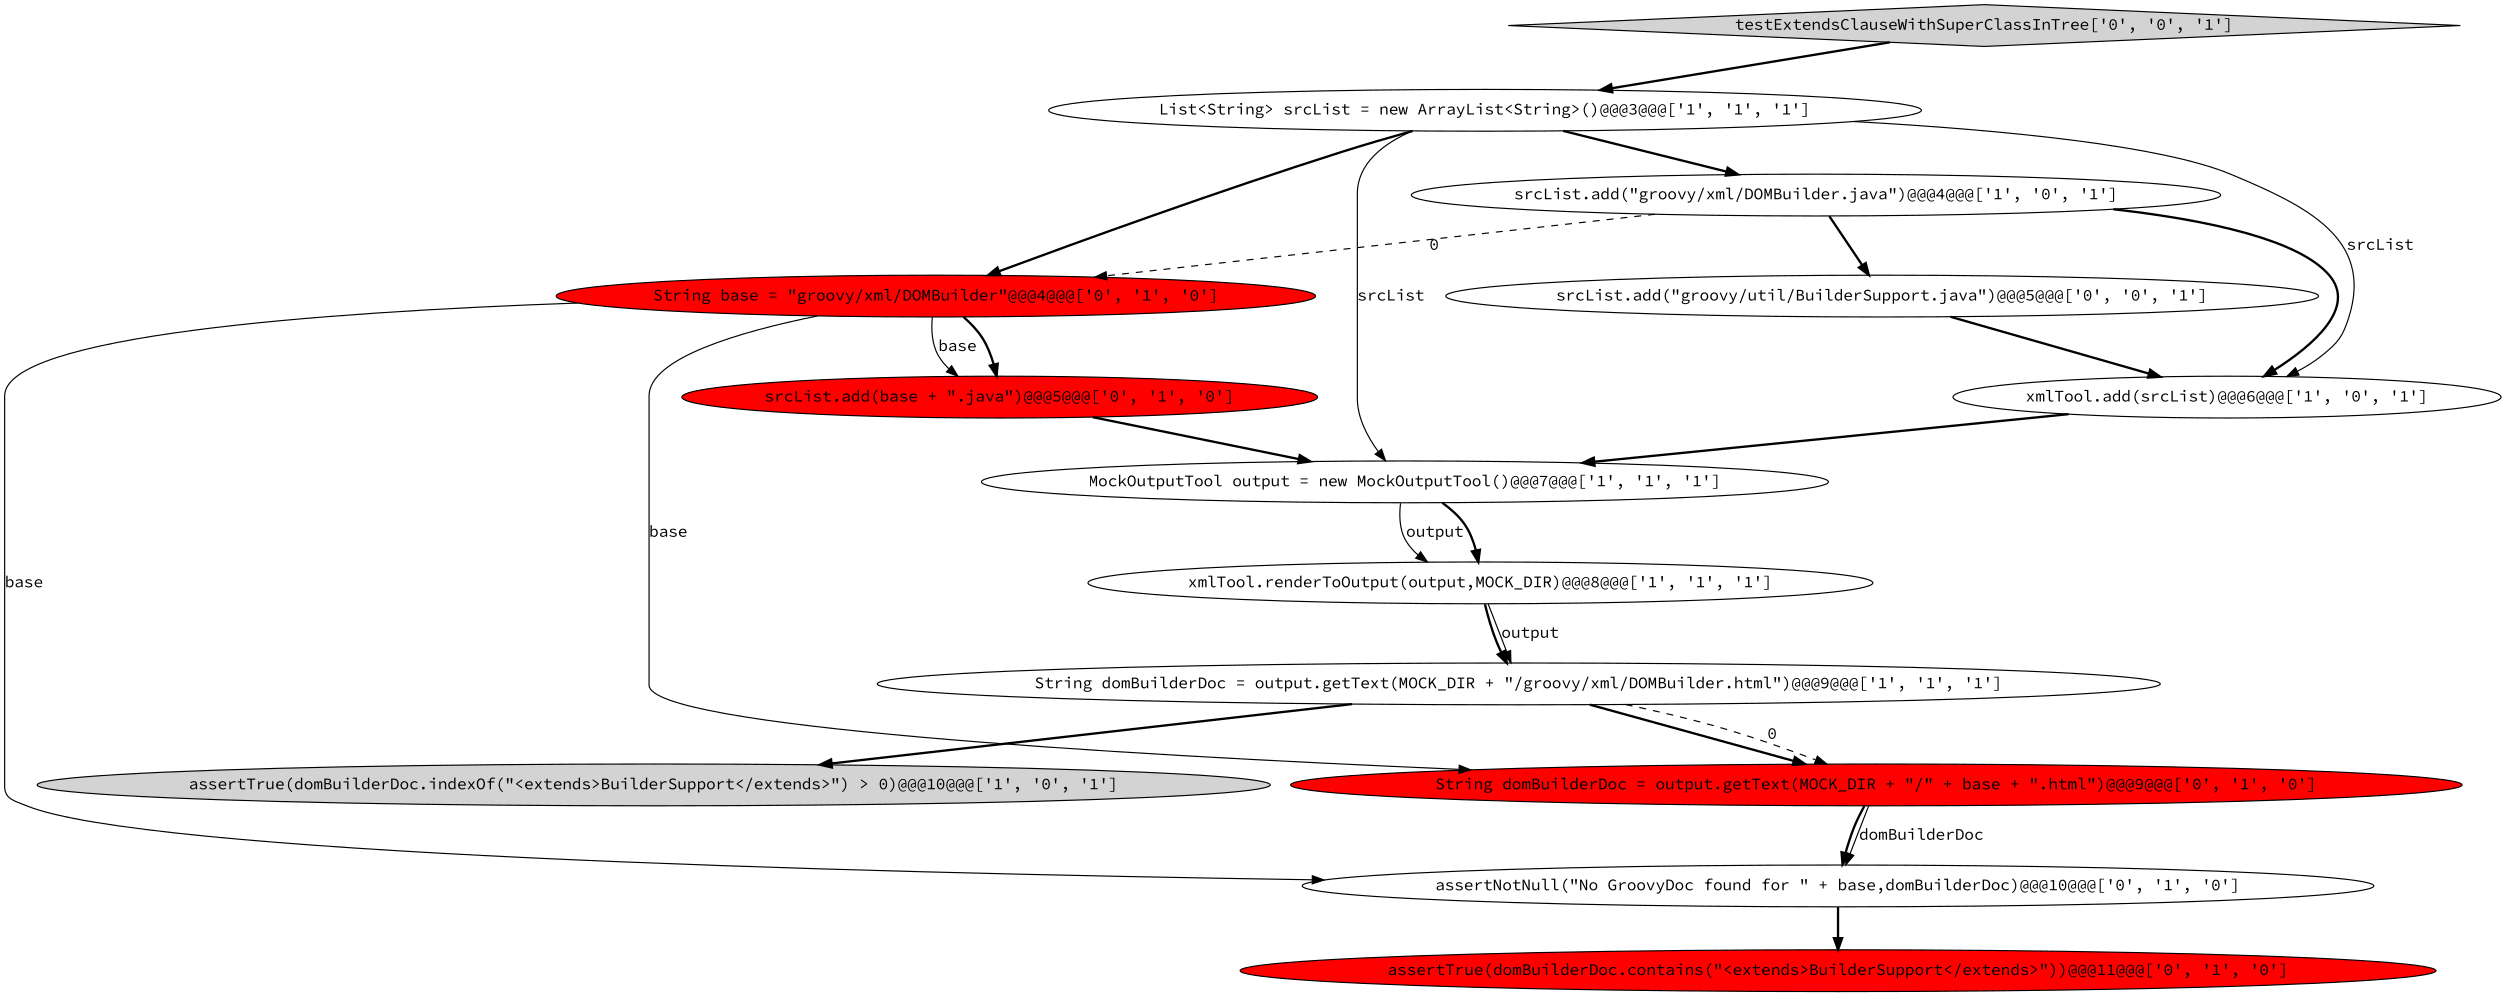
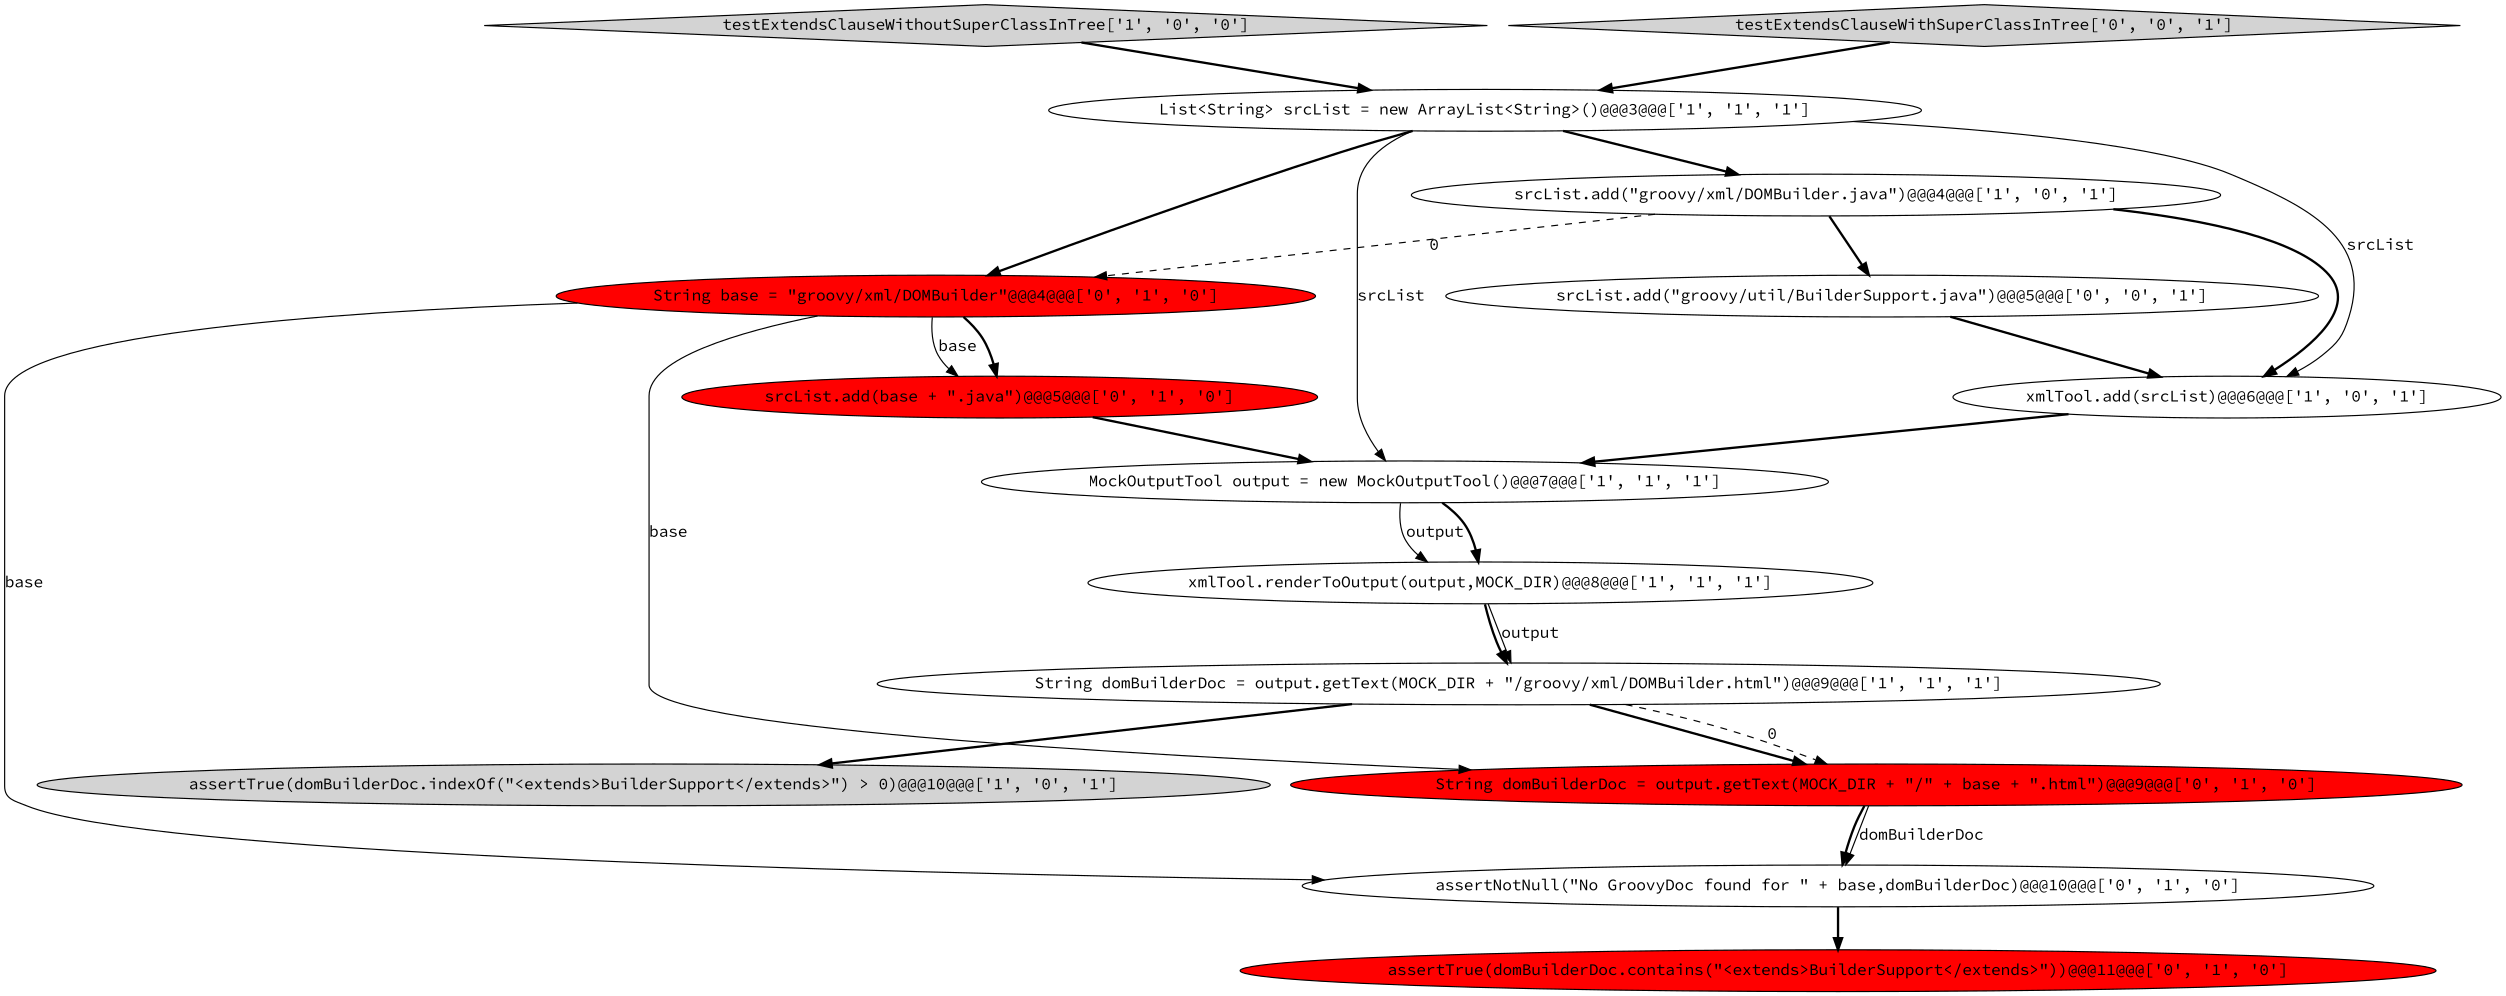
node "testExtendsClauseWithoutSuperClassInTree['1', '0', '0']": added
